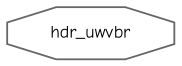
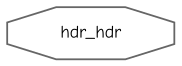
node "hdr_uwvbr": label "hdr_uwvbr" -> "hdr_hdr"
